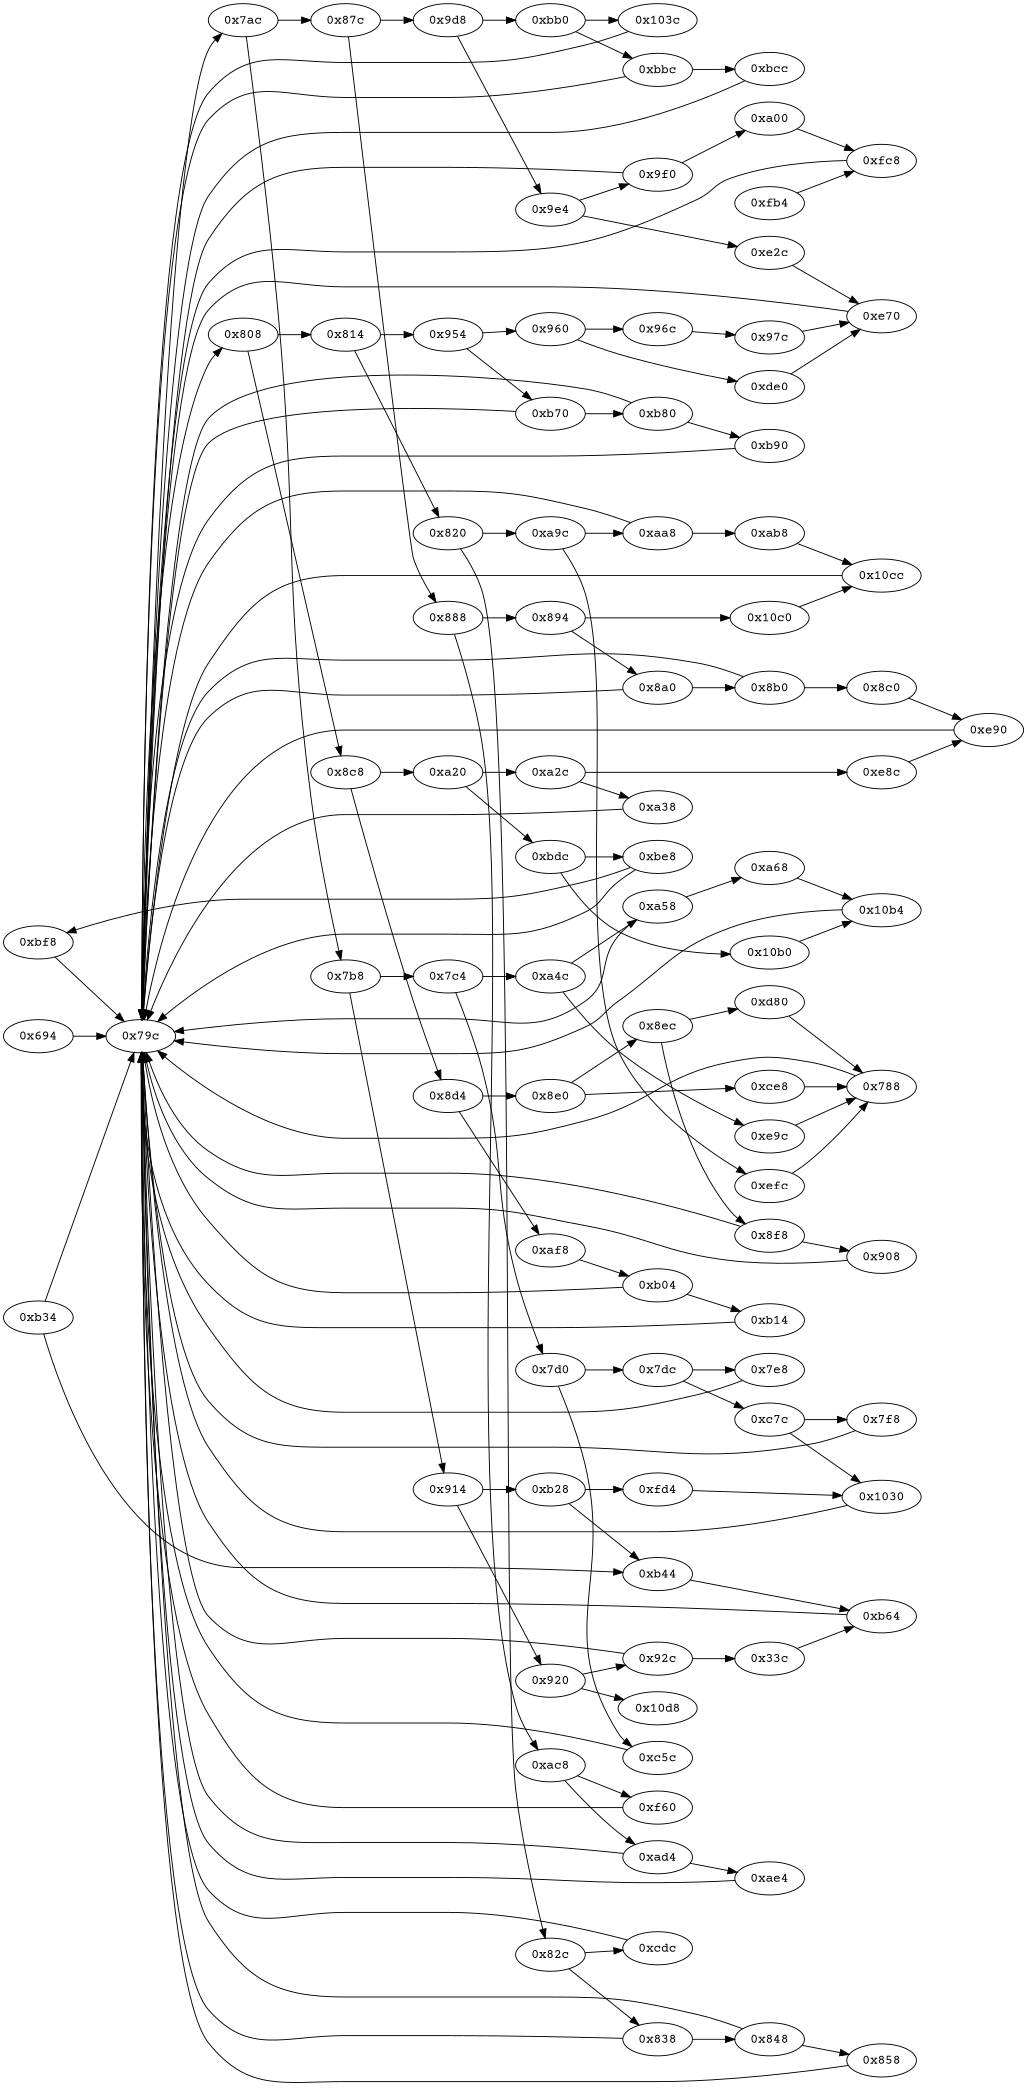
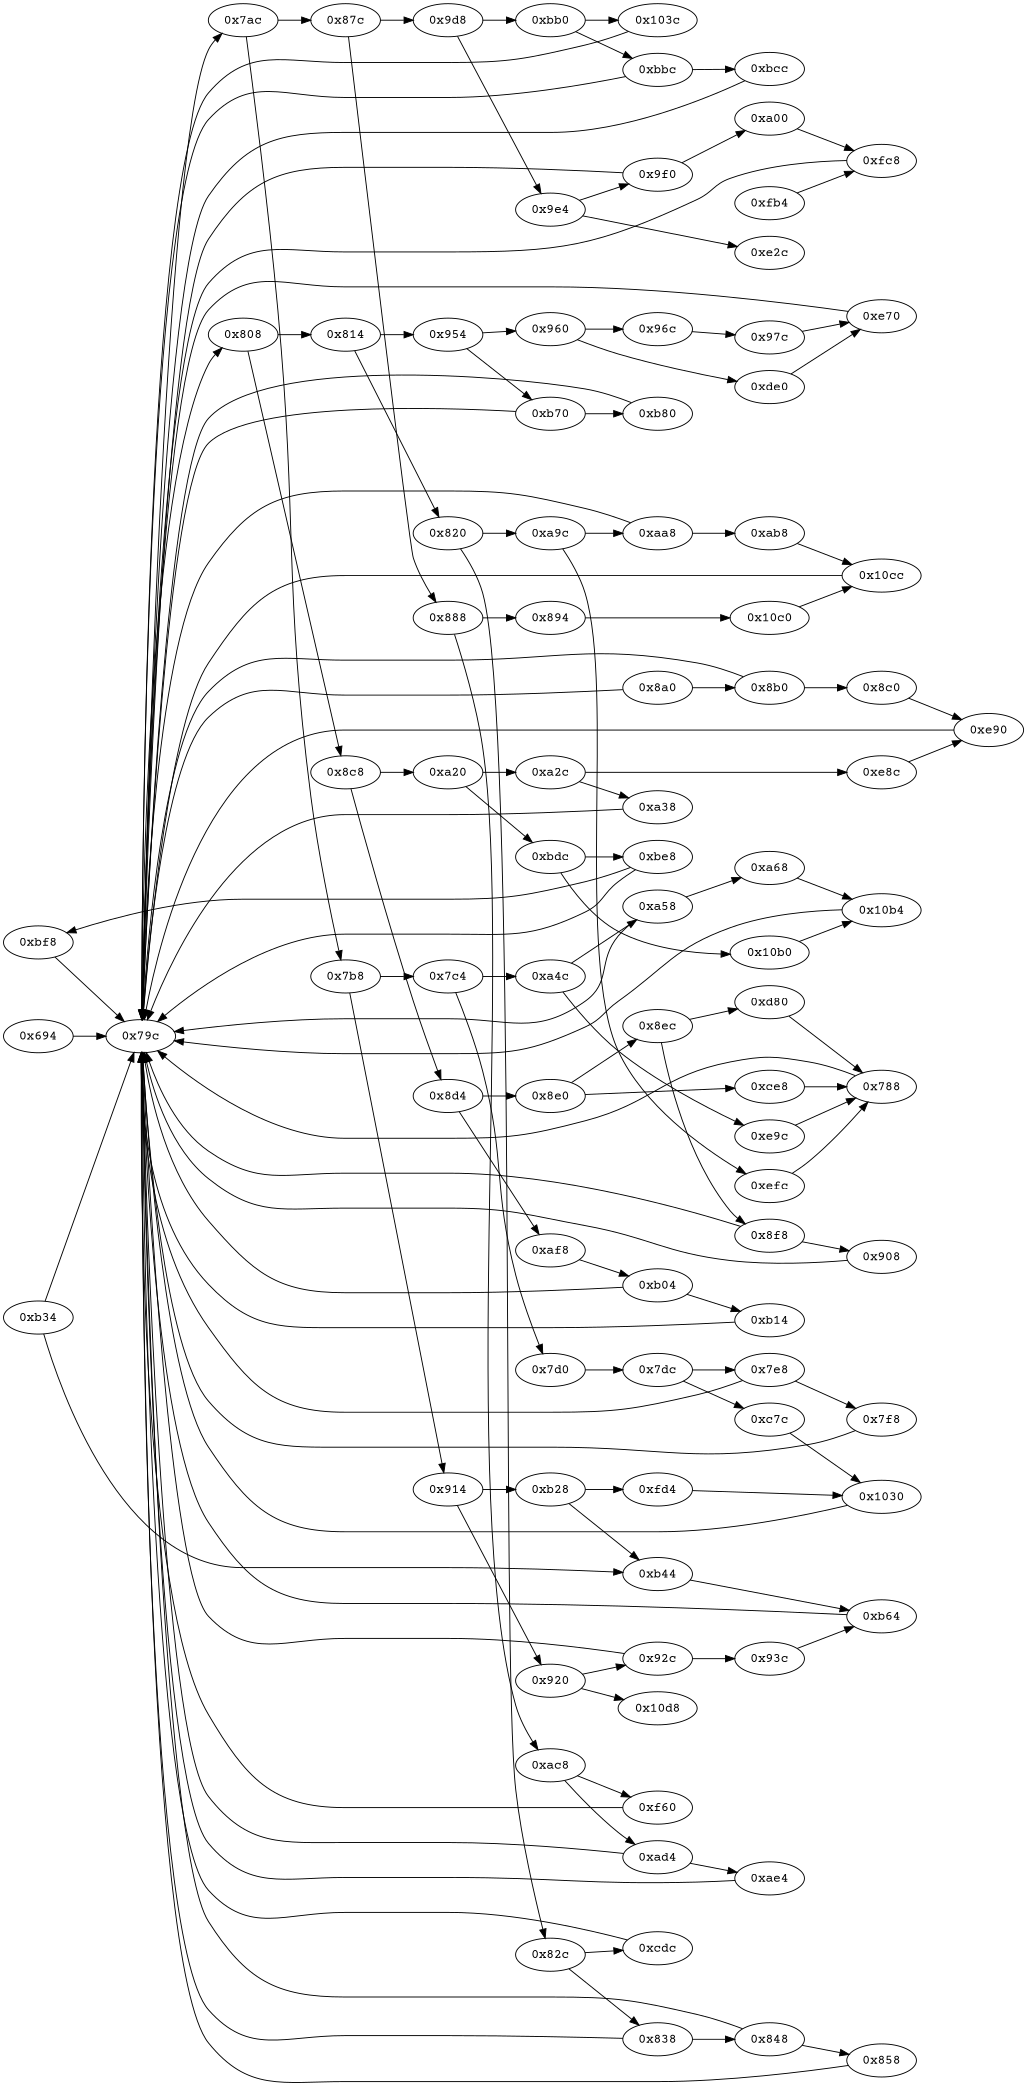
edge "0xe2c" -> "0xe70": removed
node "0xb90": removed
edge "0x894" -> "0x8a0": removed
edge "0xc7c" -> "0x7f8": now "0x7e8" -> "0x7f8"
node "0x33c": label "0x33c" -> "0x93c"
node "0xc5c": removed
